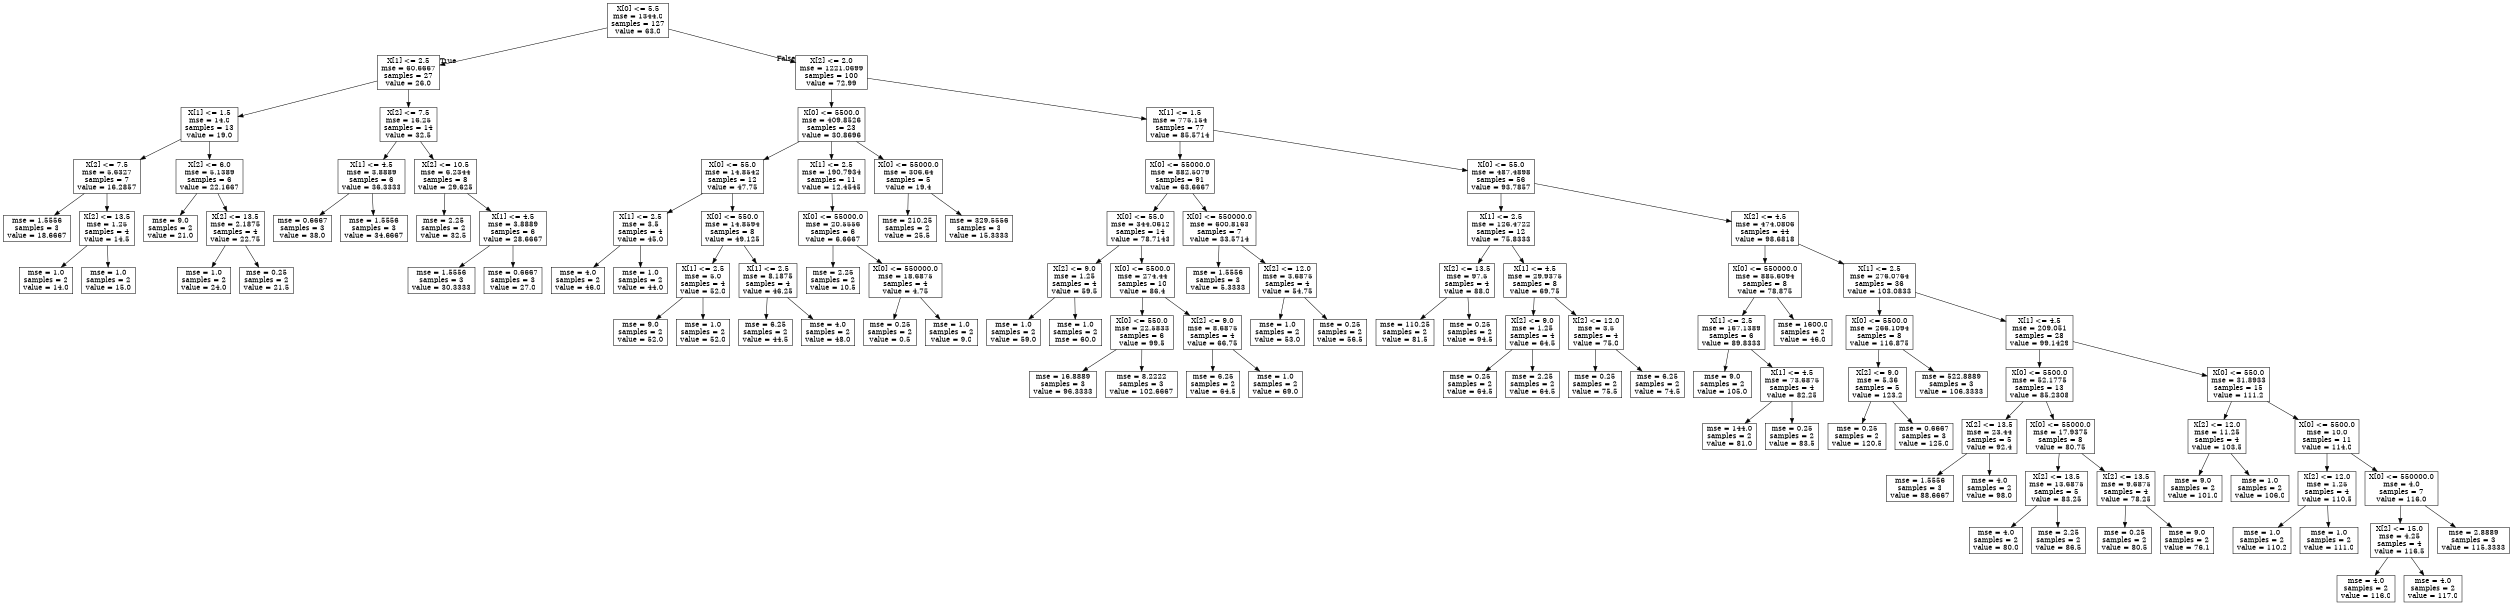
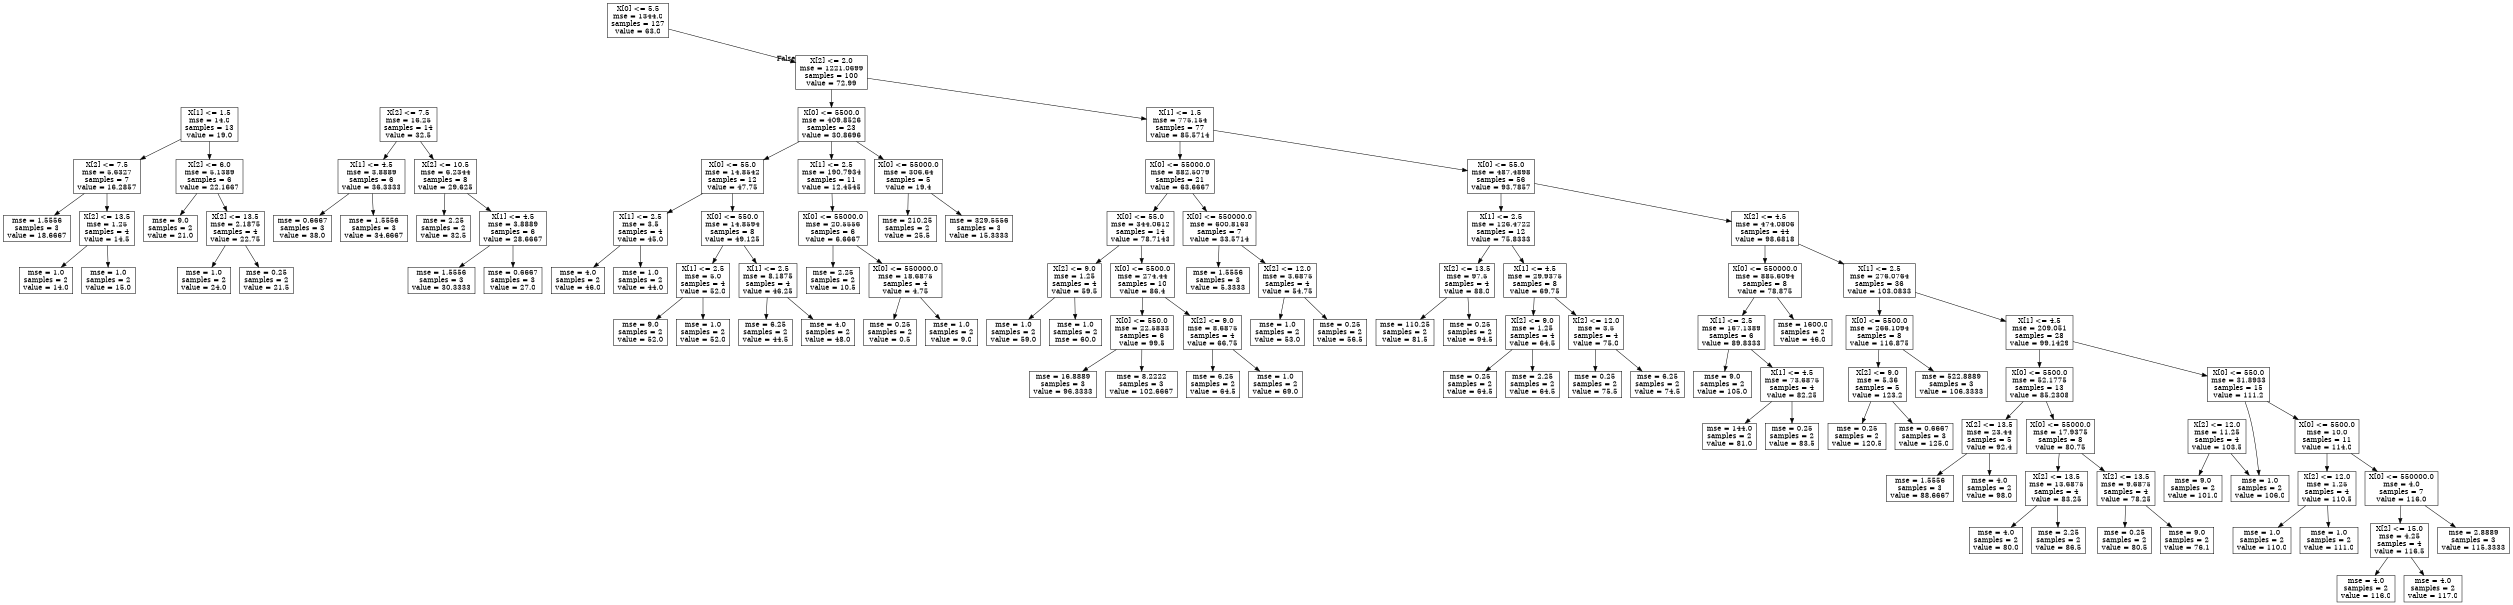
node "X[1] <= 2.5 mse = 60.6667 samples = 27 value = 26.0": removed
node "X[0] <= 55000.0 mse = 882.5079 samples = 91 value = 63.6667": label "X[0] <= 55000.0 mse = 882.5079 samples = 91 value = 63.6667" -> "X[0] <= 55000.0 mse = 882.5079 samples = 21 value = 63.6667"
edge "X[0] <= 550.0 mse = 31.8933 samples = 15 value = 111.2" -> "X[2] <= 12.0 mse = 11.25 samples = 4 value = 103.5": now "X[0] <= 550.0 mse = 31.8933 samples = 15 value = 111.2" -> "mse = 1.0 samples = 2 value = 106.0"
node "X[2] <= 13.5 mse = 13.6875 samples = 5 value = 83.25": label "X[2] <= 13.5 mse = 13.6875 samples = 5 value = 83.25" -> "X[2] <= 13.5 mse = 13.6875 samples = 4 value = 83.25"
node "mse = 1.0 samples = 2 value = 110.2": label "mse = 1.0 samples = 2 value = 110.2" -> "mse = 1.0 samples = 2 value = 110.0"
